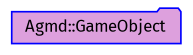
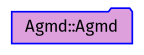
node "Agmd::GameObject": label "Agmd::GameObject" -> "Agmd::Agmd"
